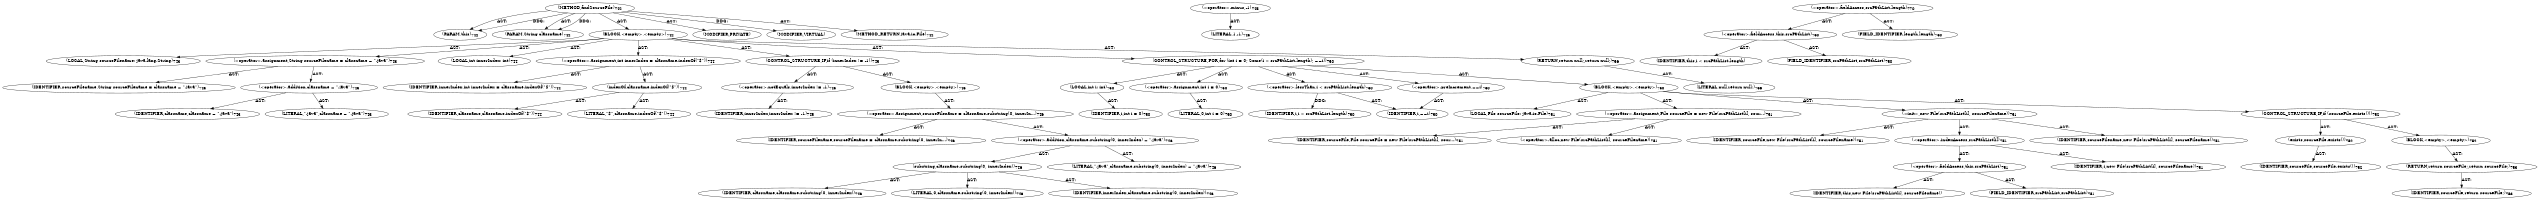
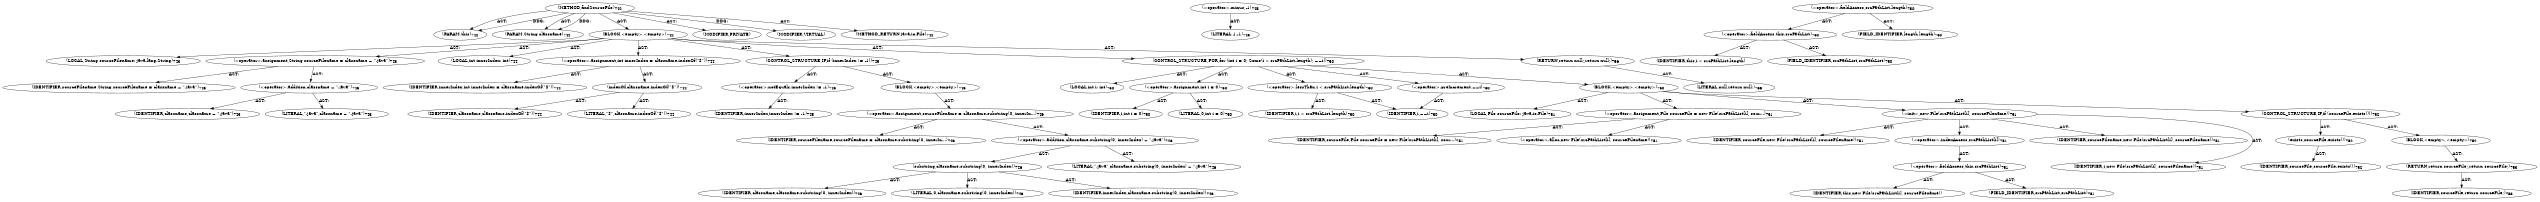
node "(<operator>.fieldAccess,srcPathList.length)": text "770" -> "750"
edge "(LOCAL,int i: int)" -> "(IDENTIFIER,i,int i = 0)": now "(<operator>.assignment,int i = 0)" -> "(IDENTIFIER,i,int i = 0)"
edge "(<operator>.lessThan,i < srcPathList.length)" -> "(IDENTIFIER,i,i < srcPathList.length)": label "DDG: " -> "AST: "
edge "(<operator>.indexAccess,srcPathList[i])" -> "(IDENTIFIER,i,new File(srcPathList[i], sourceFilename))": now "(<init>,new File(srcPathList[i], sourceFilename))" -> "(IDENTIFIER,i,new File(srcPathList[i], sourceFilename))"
